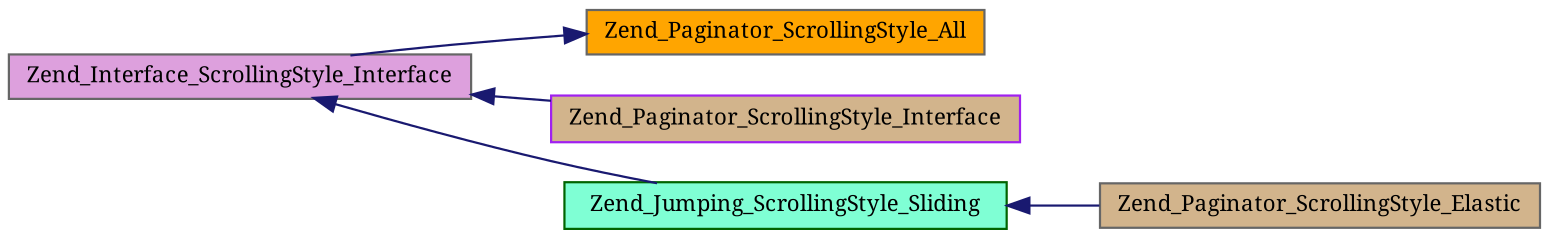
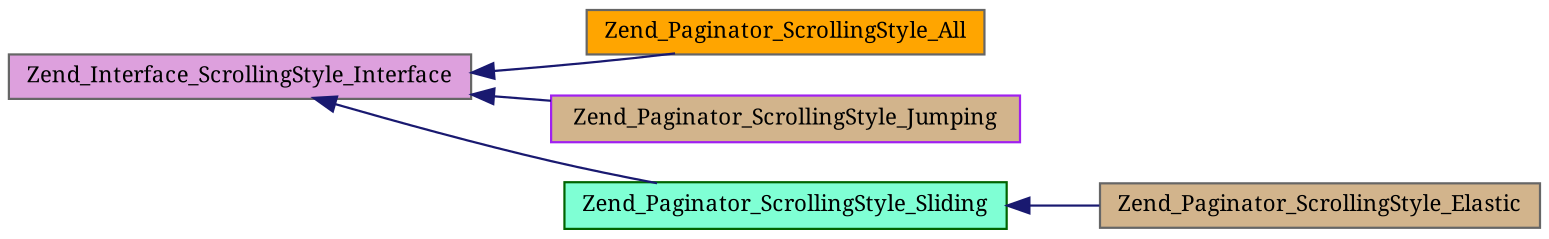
edge "Zend_Interface_ScrollingStyle_Interface" -> "Zend_Paginator_ScrollingStyle_All": reversed
node "Zend_Paginator_ScrollingStyle_Interface": label "Zend_Paginator_ScrollingStyle_Interface" -> "Zend_Paginator_ScrollingStyle_Jumping"
node "Zend_Jumping_ScrollingStyle_Sliding": label "Zend_Jumping_ScrollingStyle_Sliding" -> "Zend_Paginator_ScrollingStyle_Sliding"
